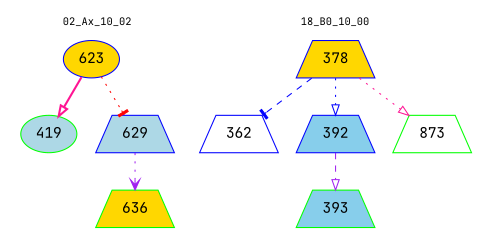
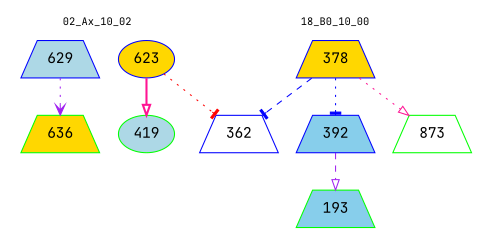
edge "378" -> "392": arrowhead onormal -> tee
edge "623" -> "629": now "623" -> "362"
node "393": label "393" -> "193"
